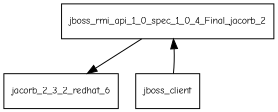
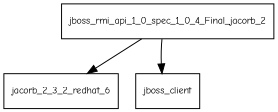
edge "jboss_client" -> "jboss_rmi_api_1_0_spec_1_0_4_Final_jacorb_2": reversed
